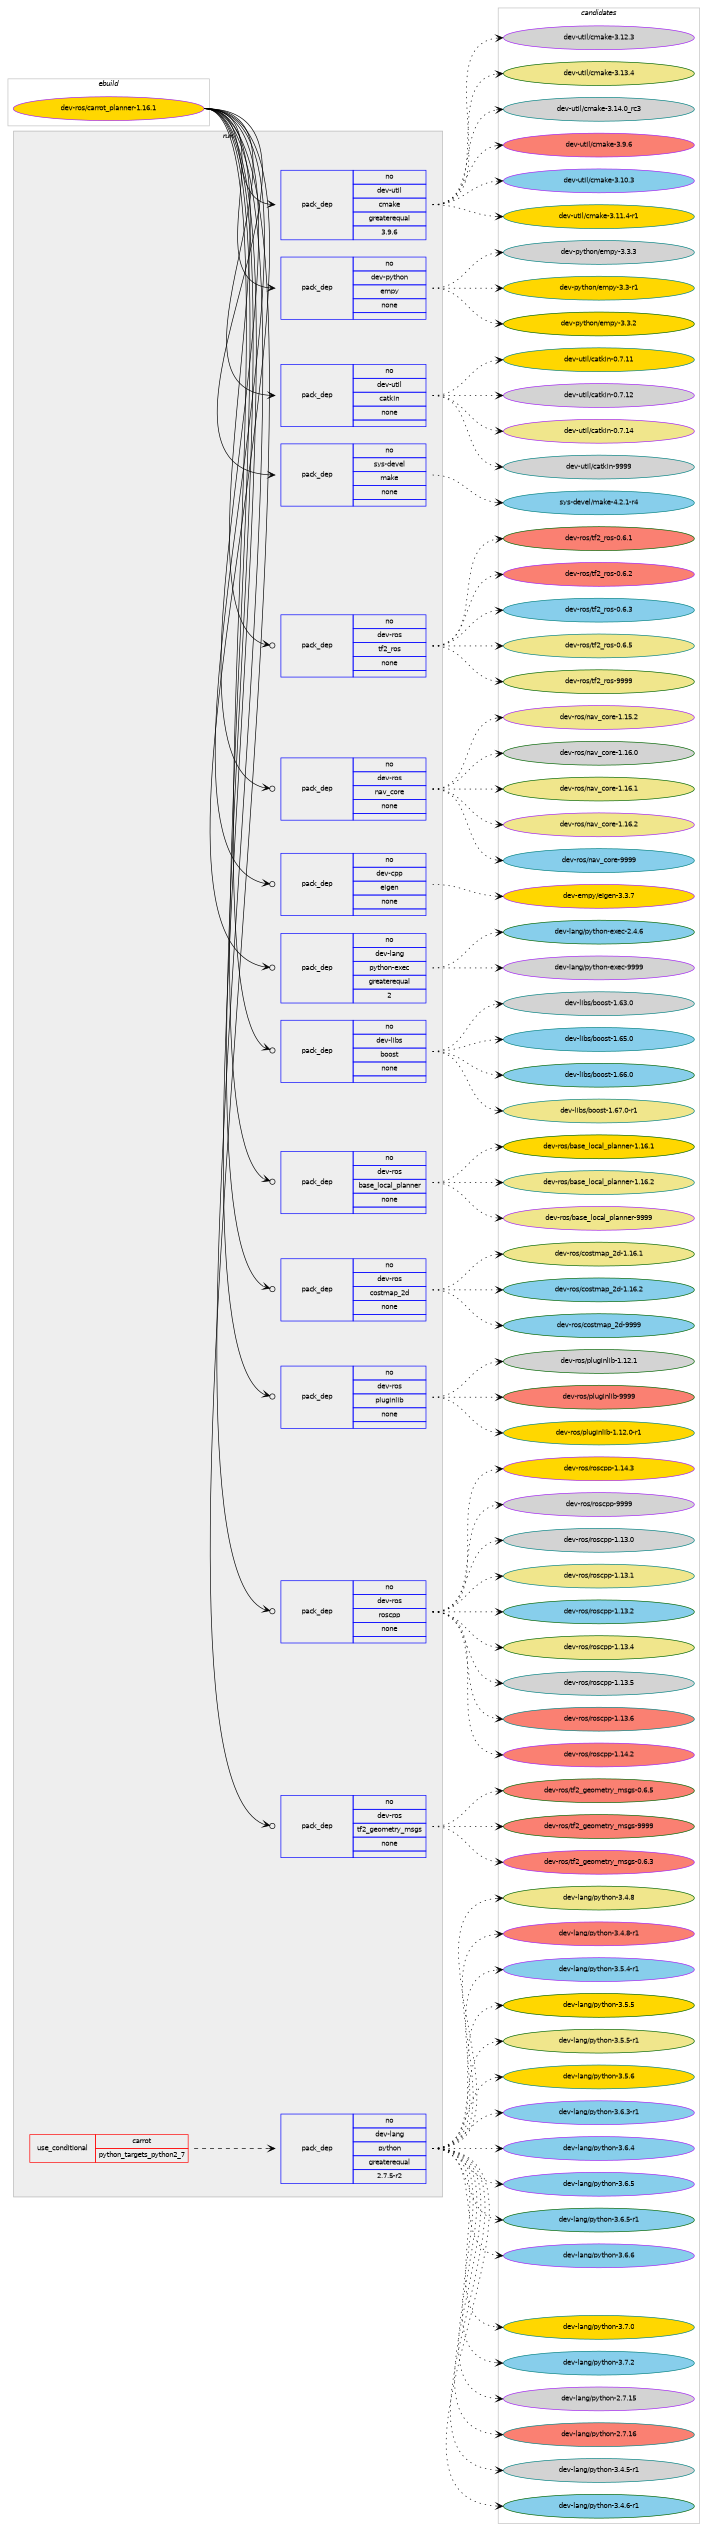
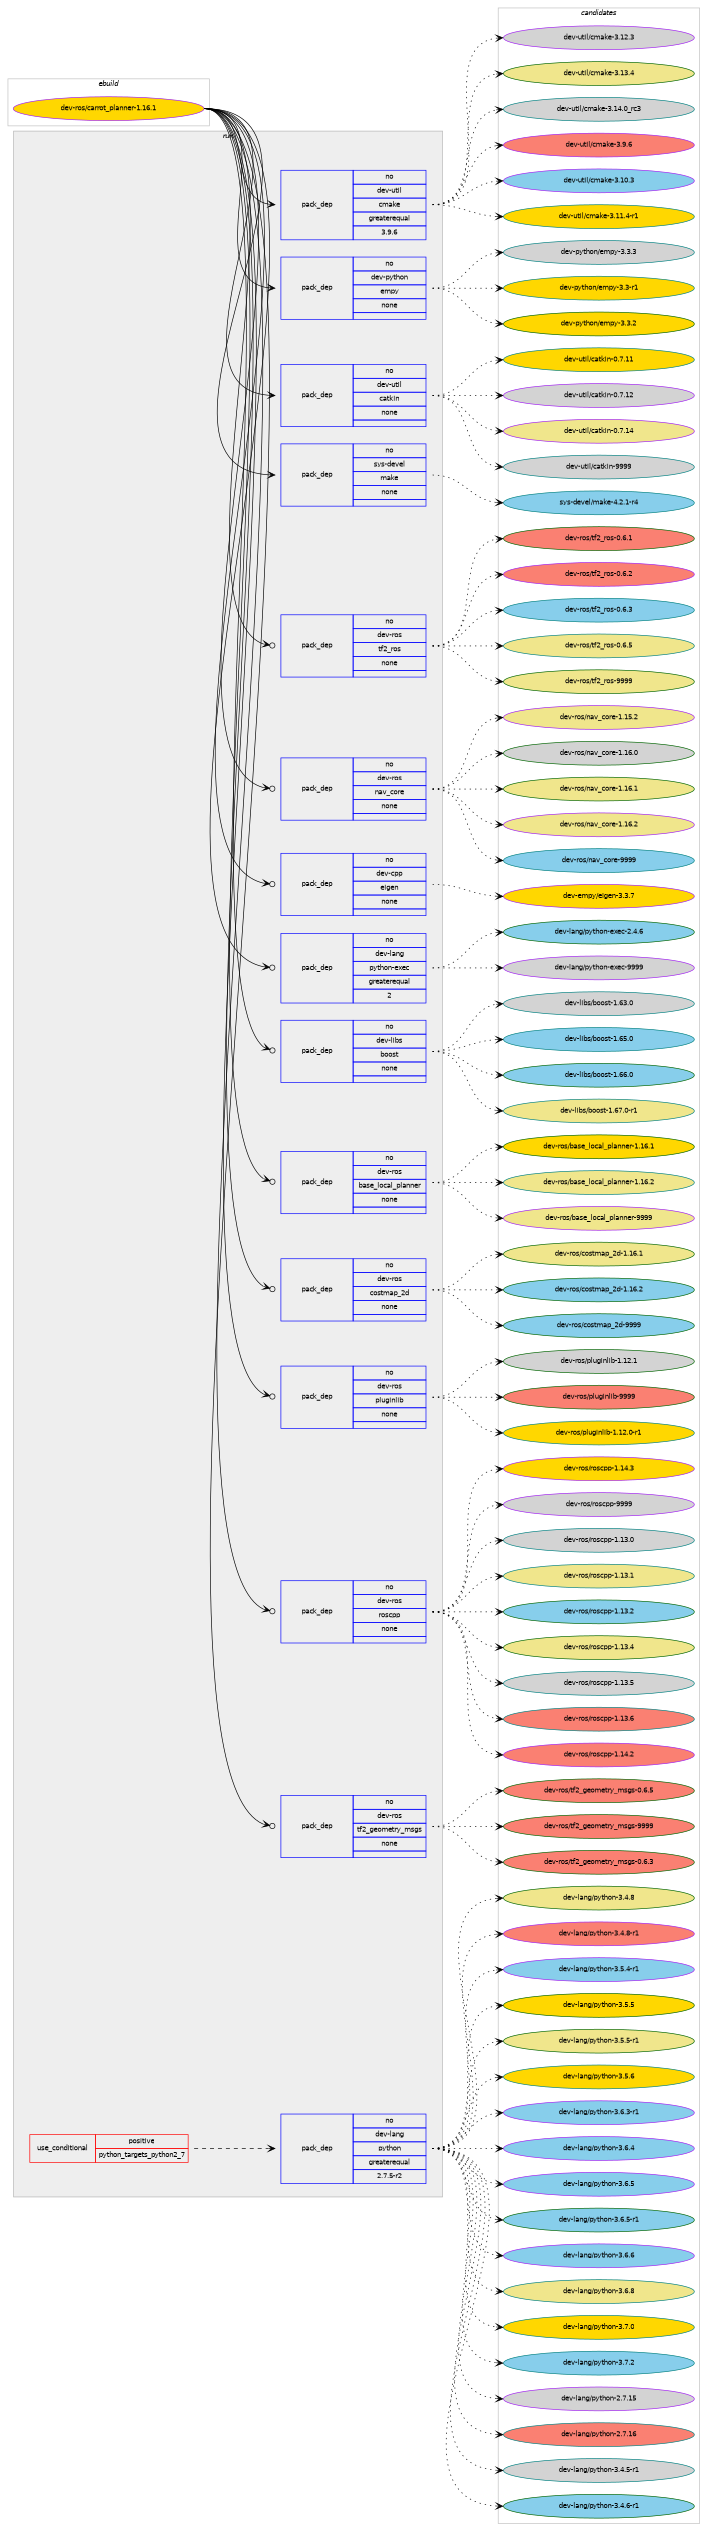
node "dev-ros/tf2_geometry_msgs-0.6.3": color purple -> darkgreen
node "use_conditional": text "carrot" -> "positive"
node "dev-lang/python-3.6.8": added
